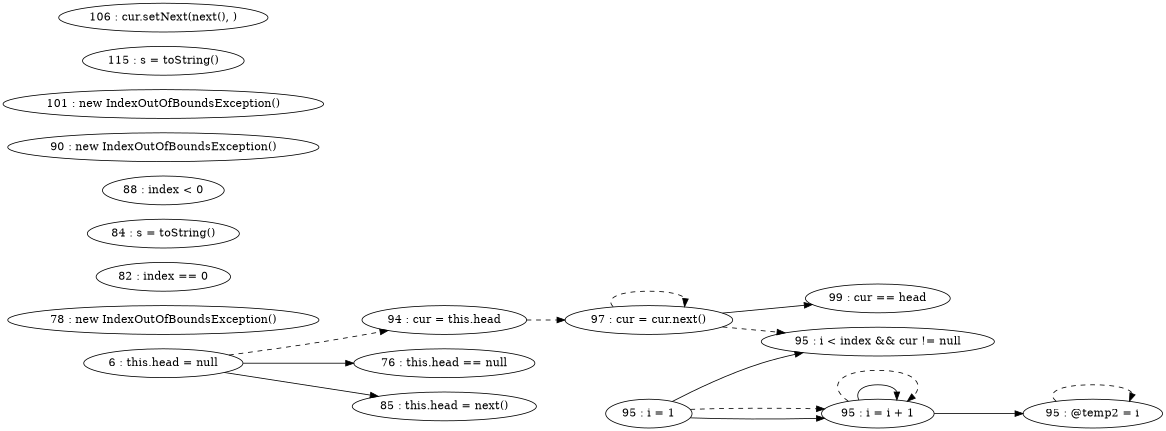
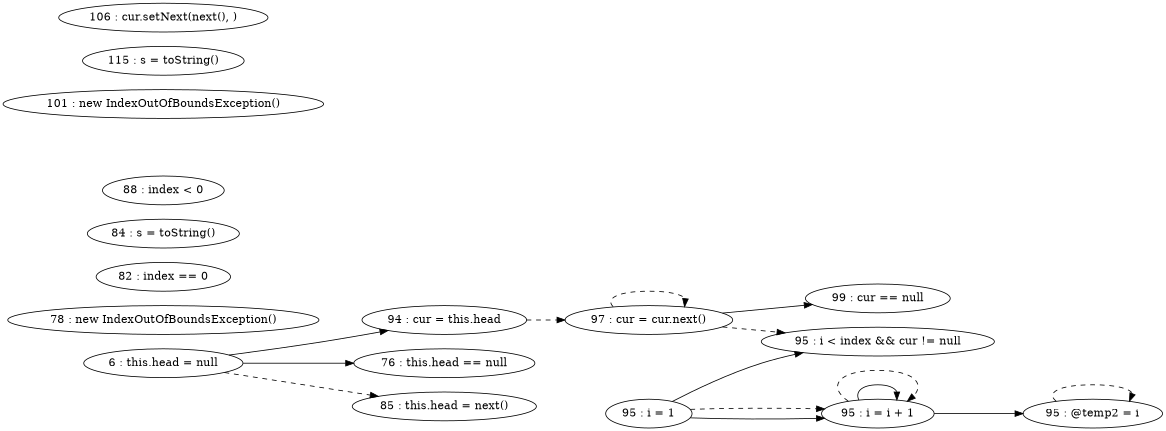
node "90 : new IndexOutOfBoundsException()": removed
node "99 : cur == head": label "99 : cur == head" -> "99 : cur == null"
edge "6 : this.head = null" -> "94 : cur = this.head": style dashed -> solid
edge "6 : this.head = null" -> "85 : this.head = next()": style solid -> dashed
